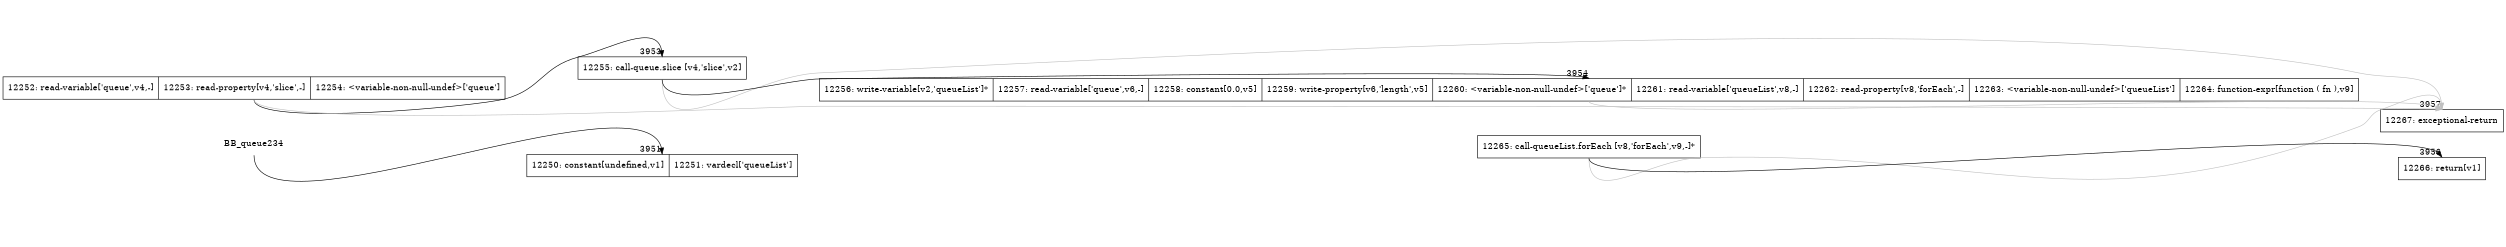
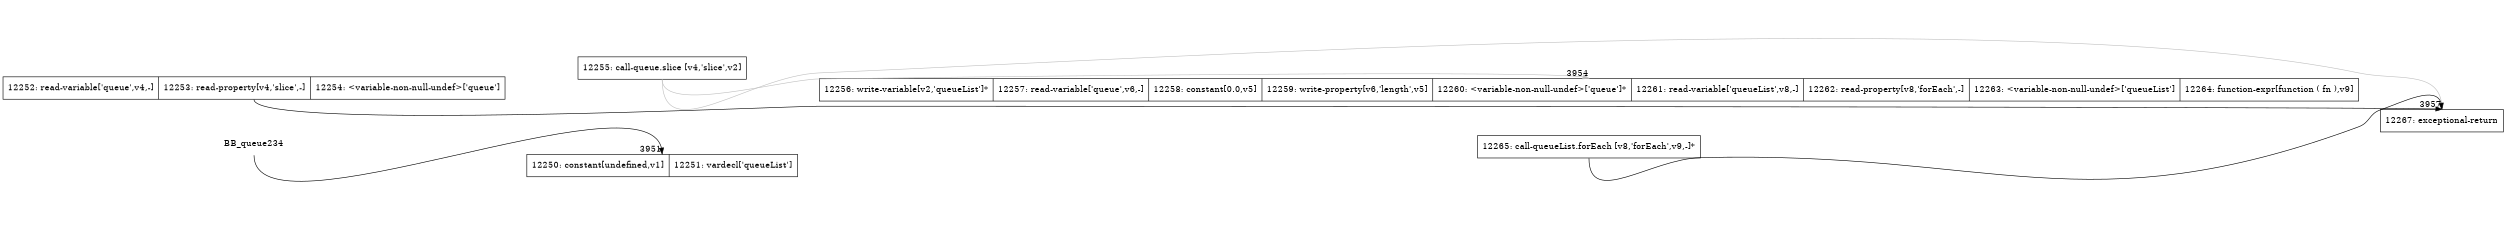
edge "12255: call-queue.slice [v4,'slice',v2]" -> "12256: write-variable[v2,'queueList']*": color black -> gray
edge "12256: write-variable[v2,'queueList']*" -> "12267: exceptional-return": removed
edge "12252: read-variable['queue',v4,-]" -> "12255: call-queue.slice [v4,'slice',v2]": removed
edge "12252: read-variable['queue',v4,-]" -> "12267: exceptional-return": color gray -> black
node "12266: return[v1]": removed
edge "12265: call-queueList.forEach [v8,'forEach',v9,-]*" -> "12267: exceptional-return": color gray -> black
